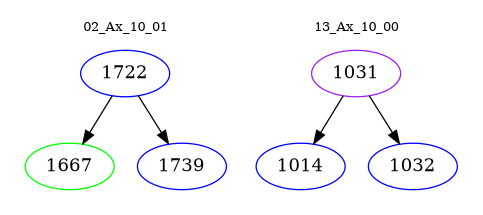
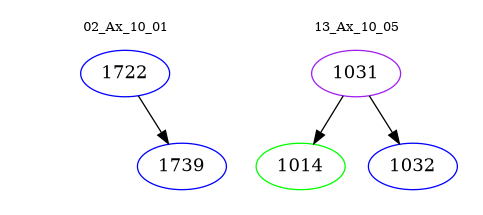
cluster "13_Ax_10_00": label "13_Ax_10_00" -> "13_Ax_10_05"
node "1667": removed
node "1014": color blue -> green
